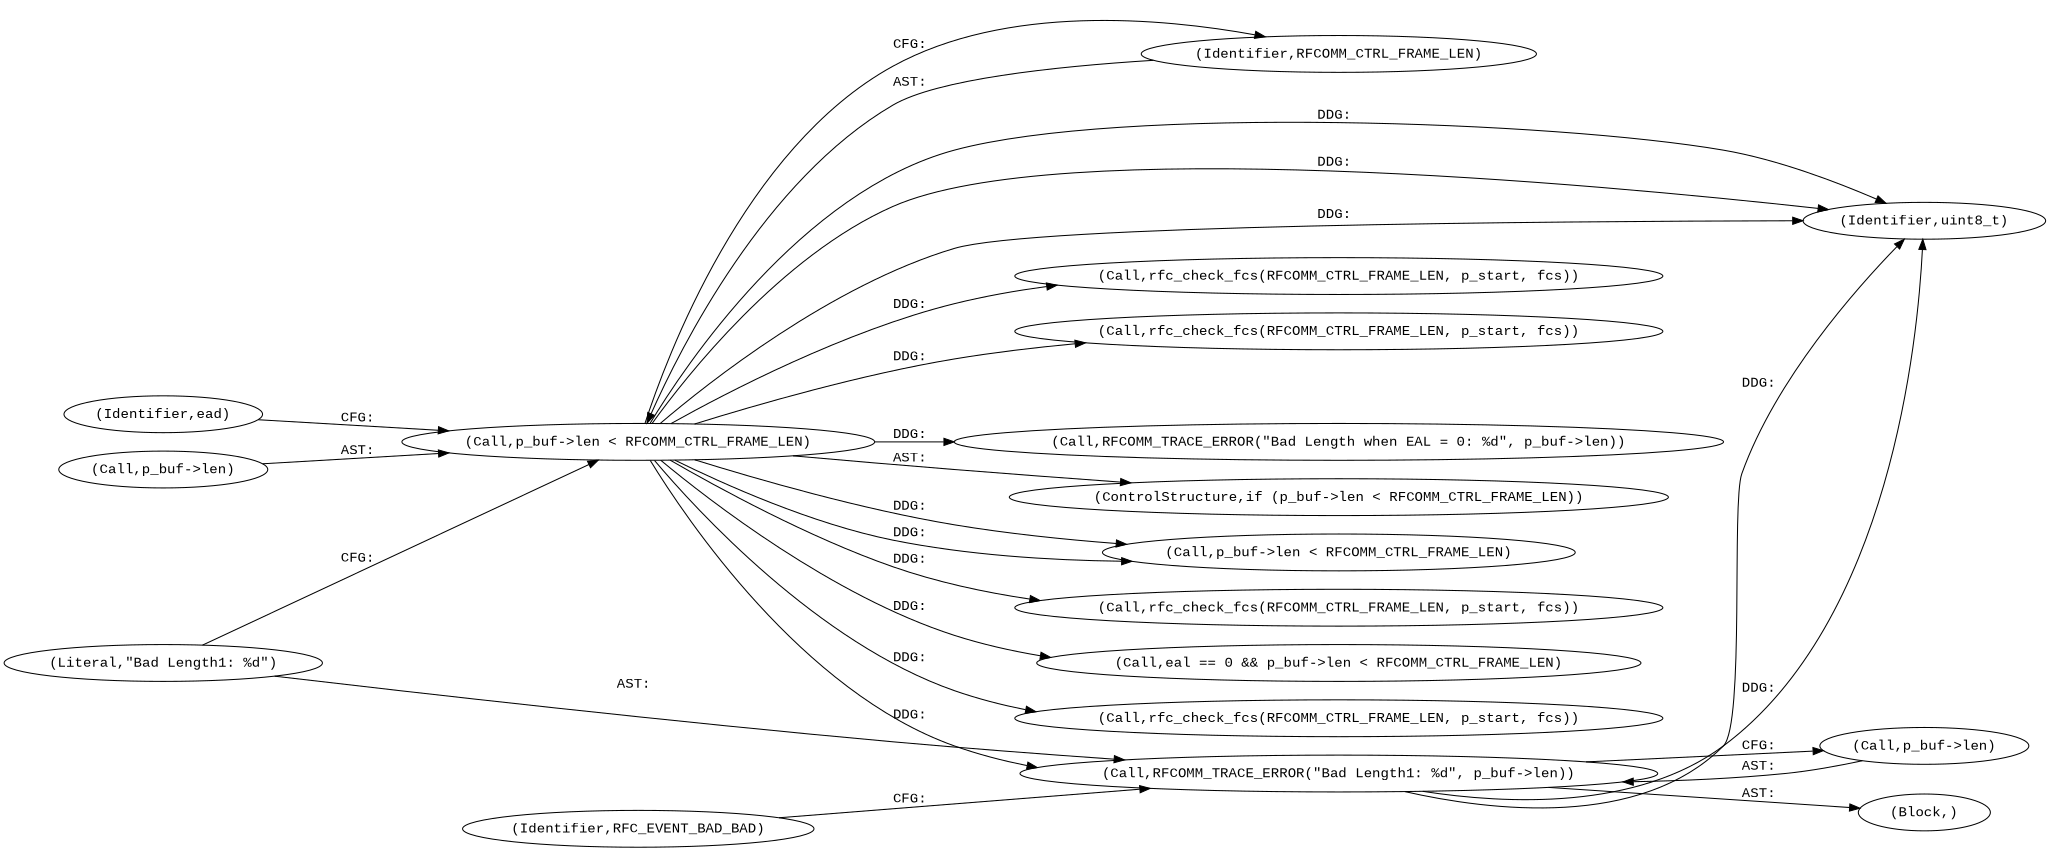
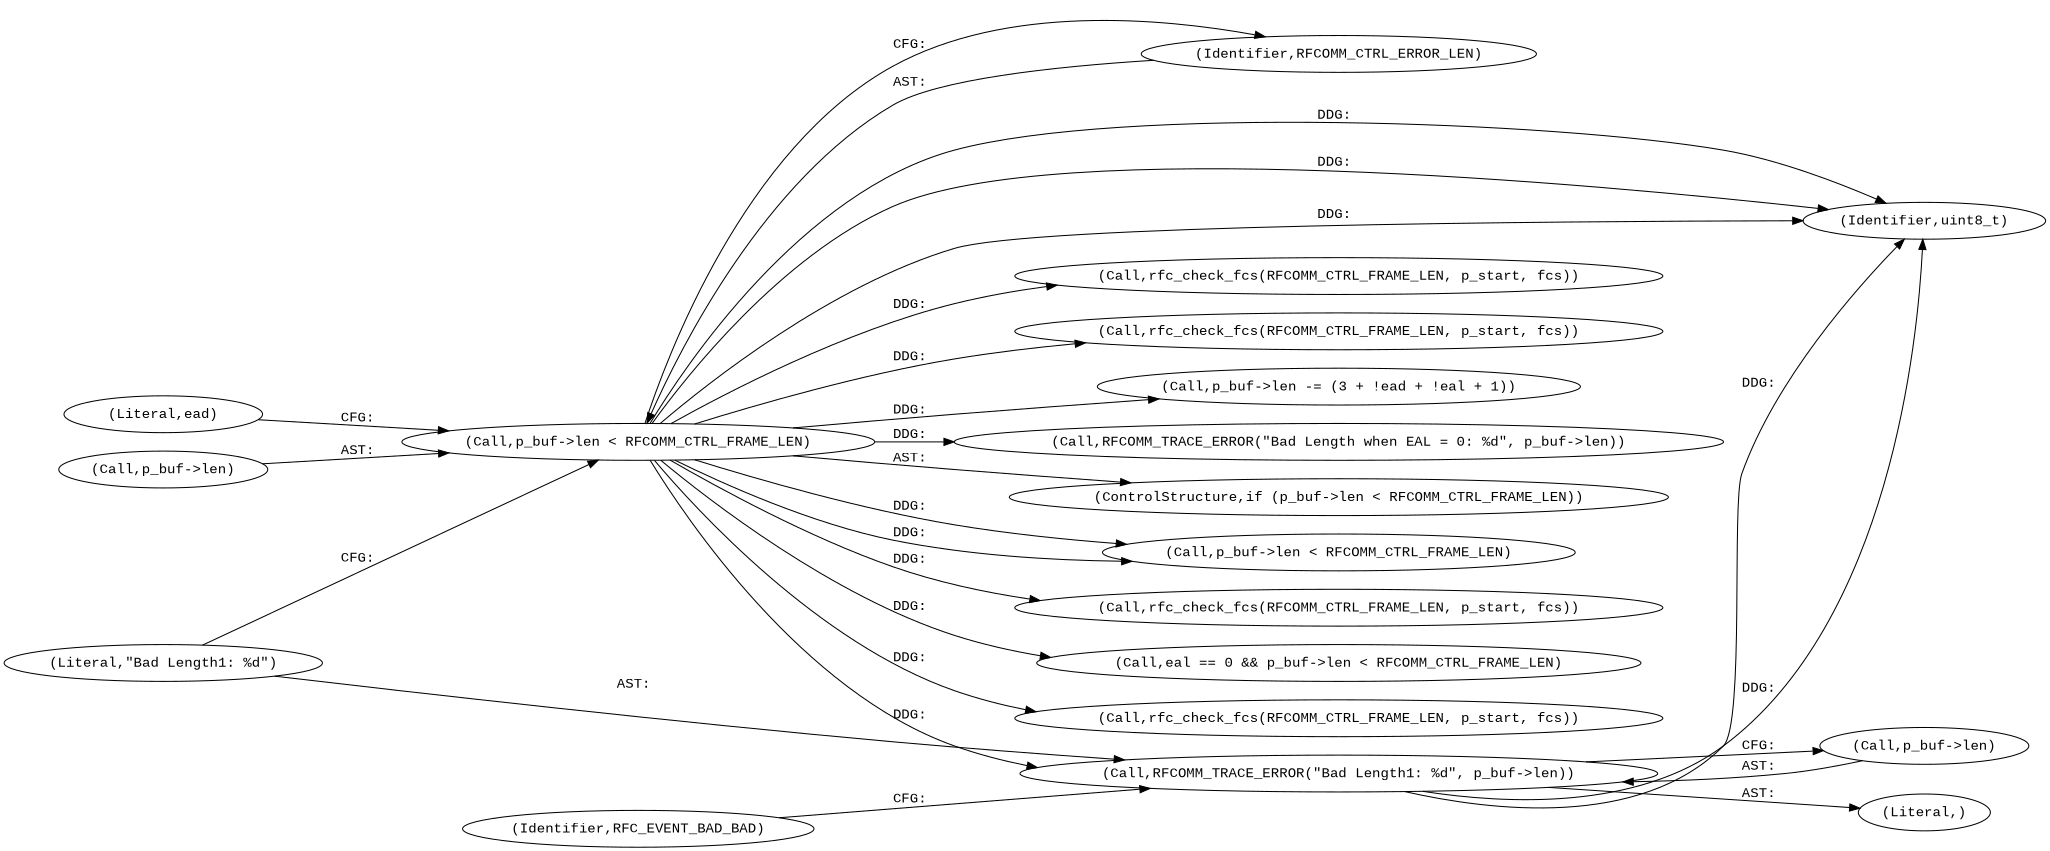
node "(Identifier,RFCOMM_CTRL_FRAME_LEN)": label "(Identifier,RFCOMM_CTRL_FRAME_LEN)" -> "(Identifier,RFCOMM_CTRL_ERROR_LEN)"
node "(Call,p_buf->len -= (3 + !ead + !eal + 1))": added
node "(Identifier,ead)": label "(Identifier,ead)" -> "(Literal,ead)"
node "(Block,)": label "(Block,)" -> "(Literal,)"
